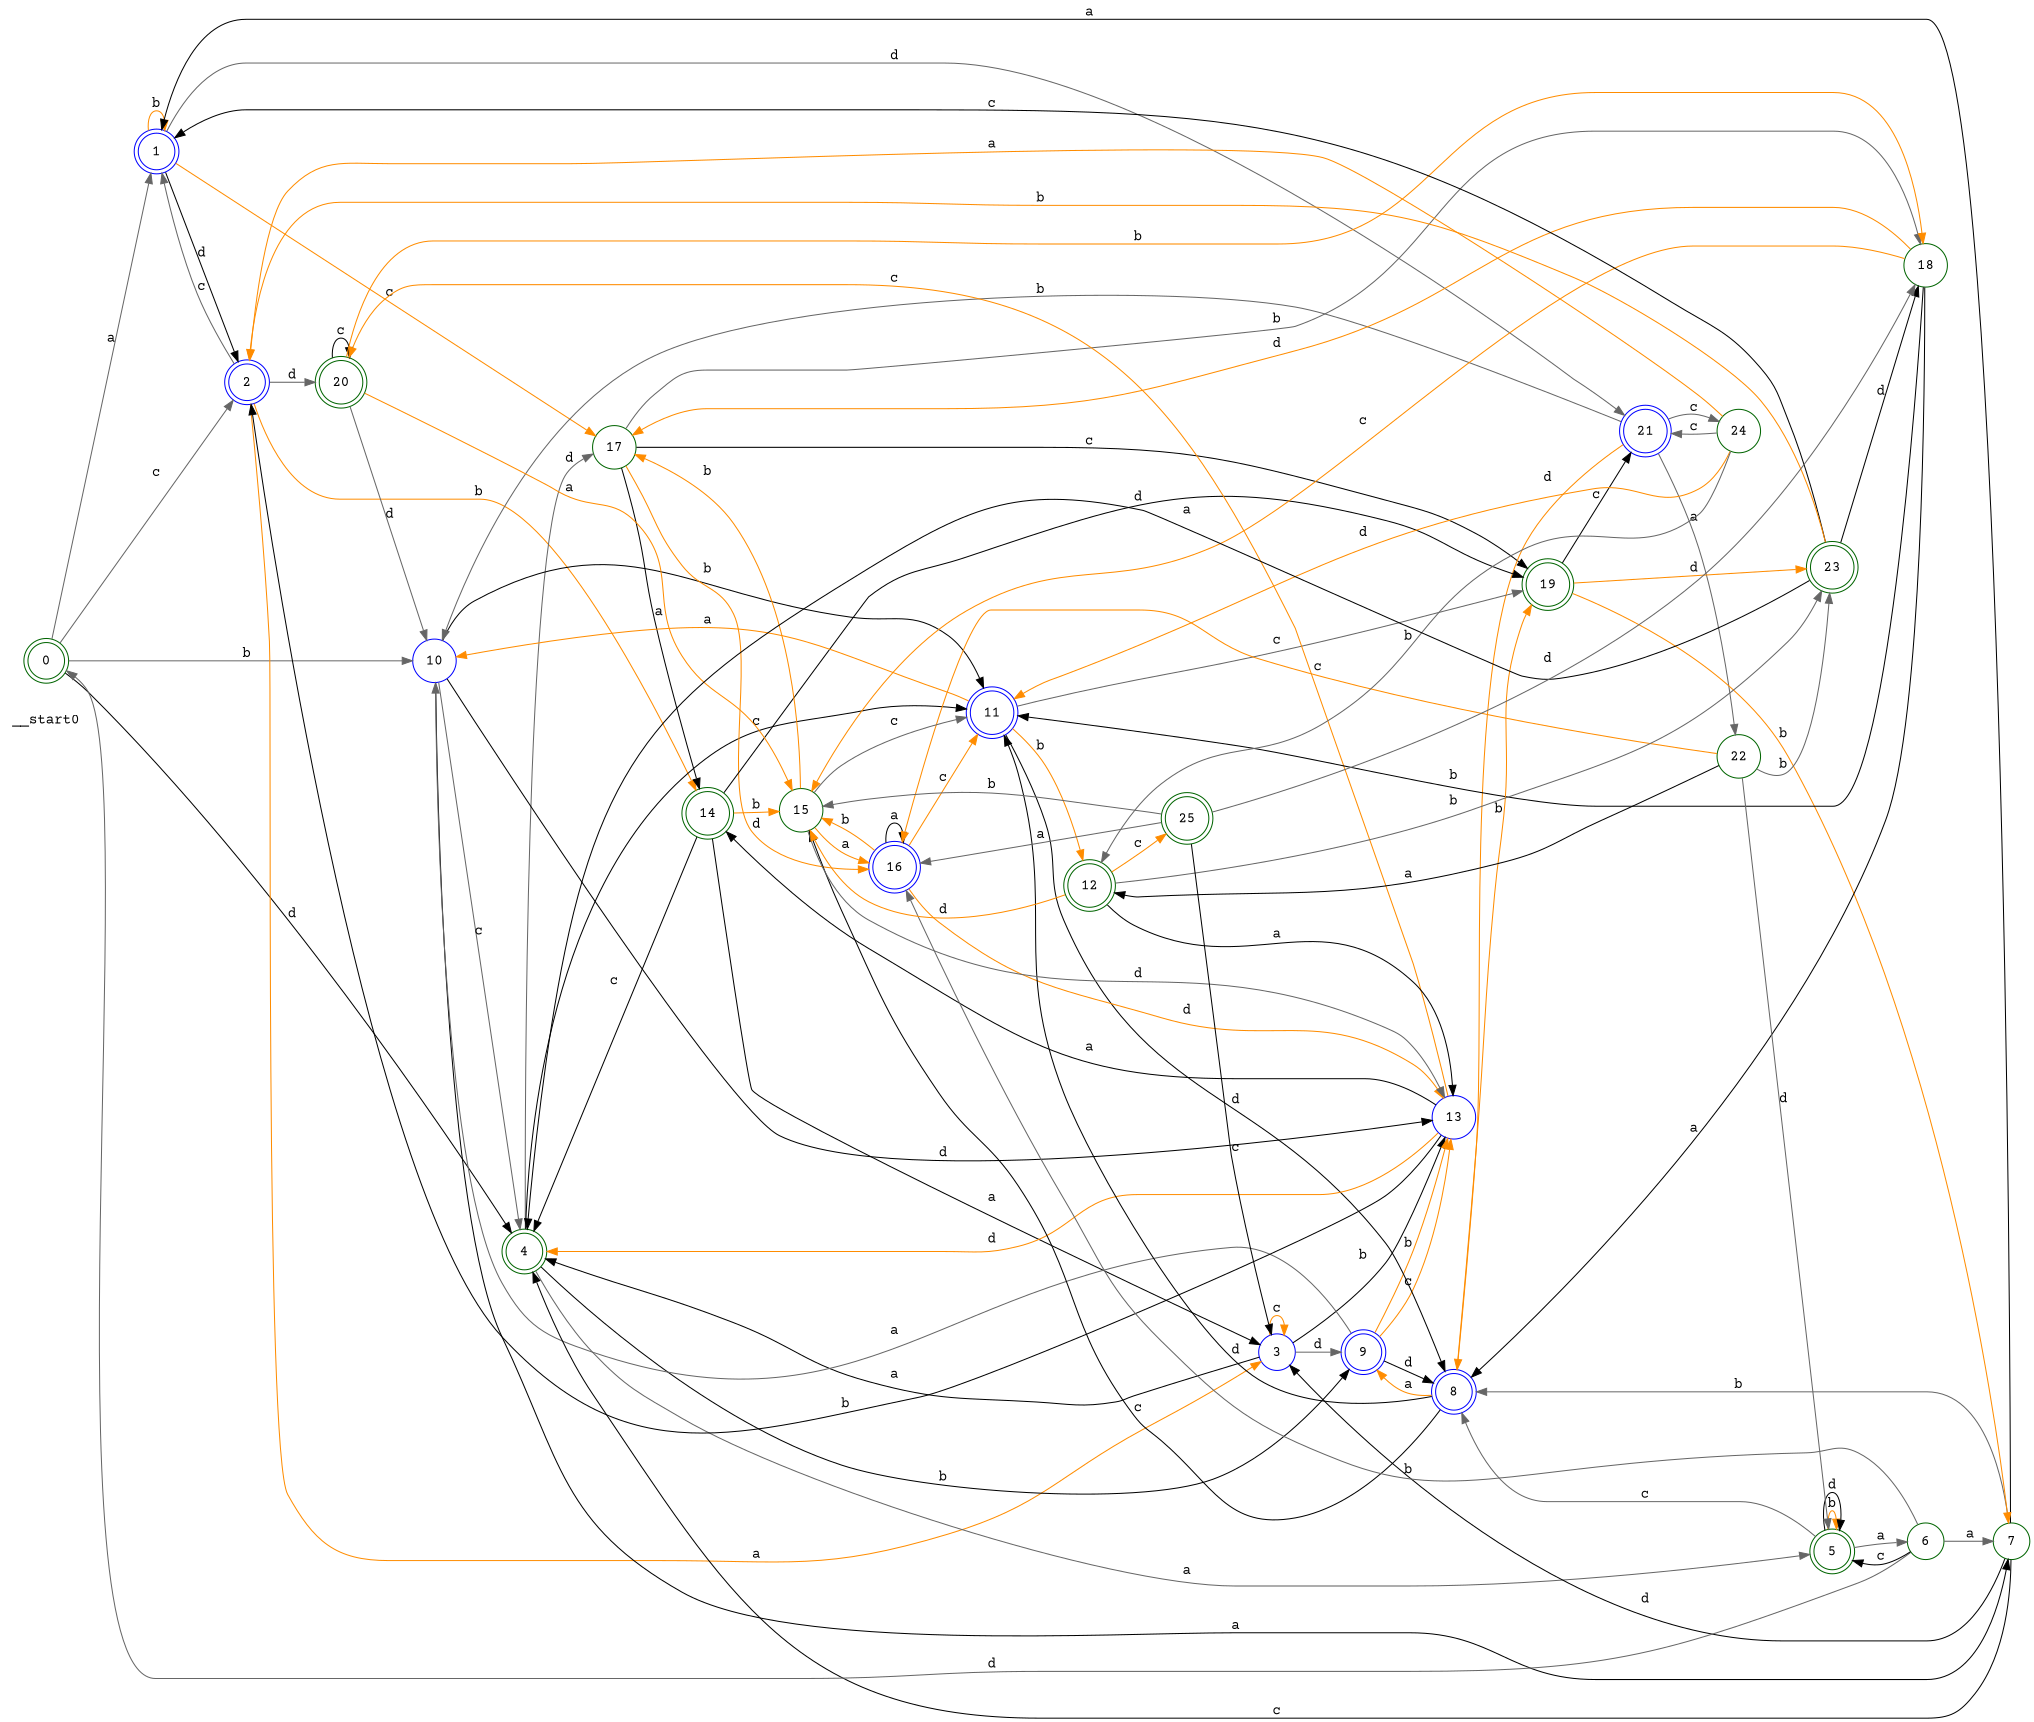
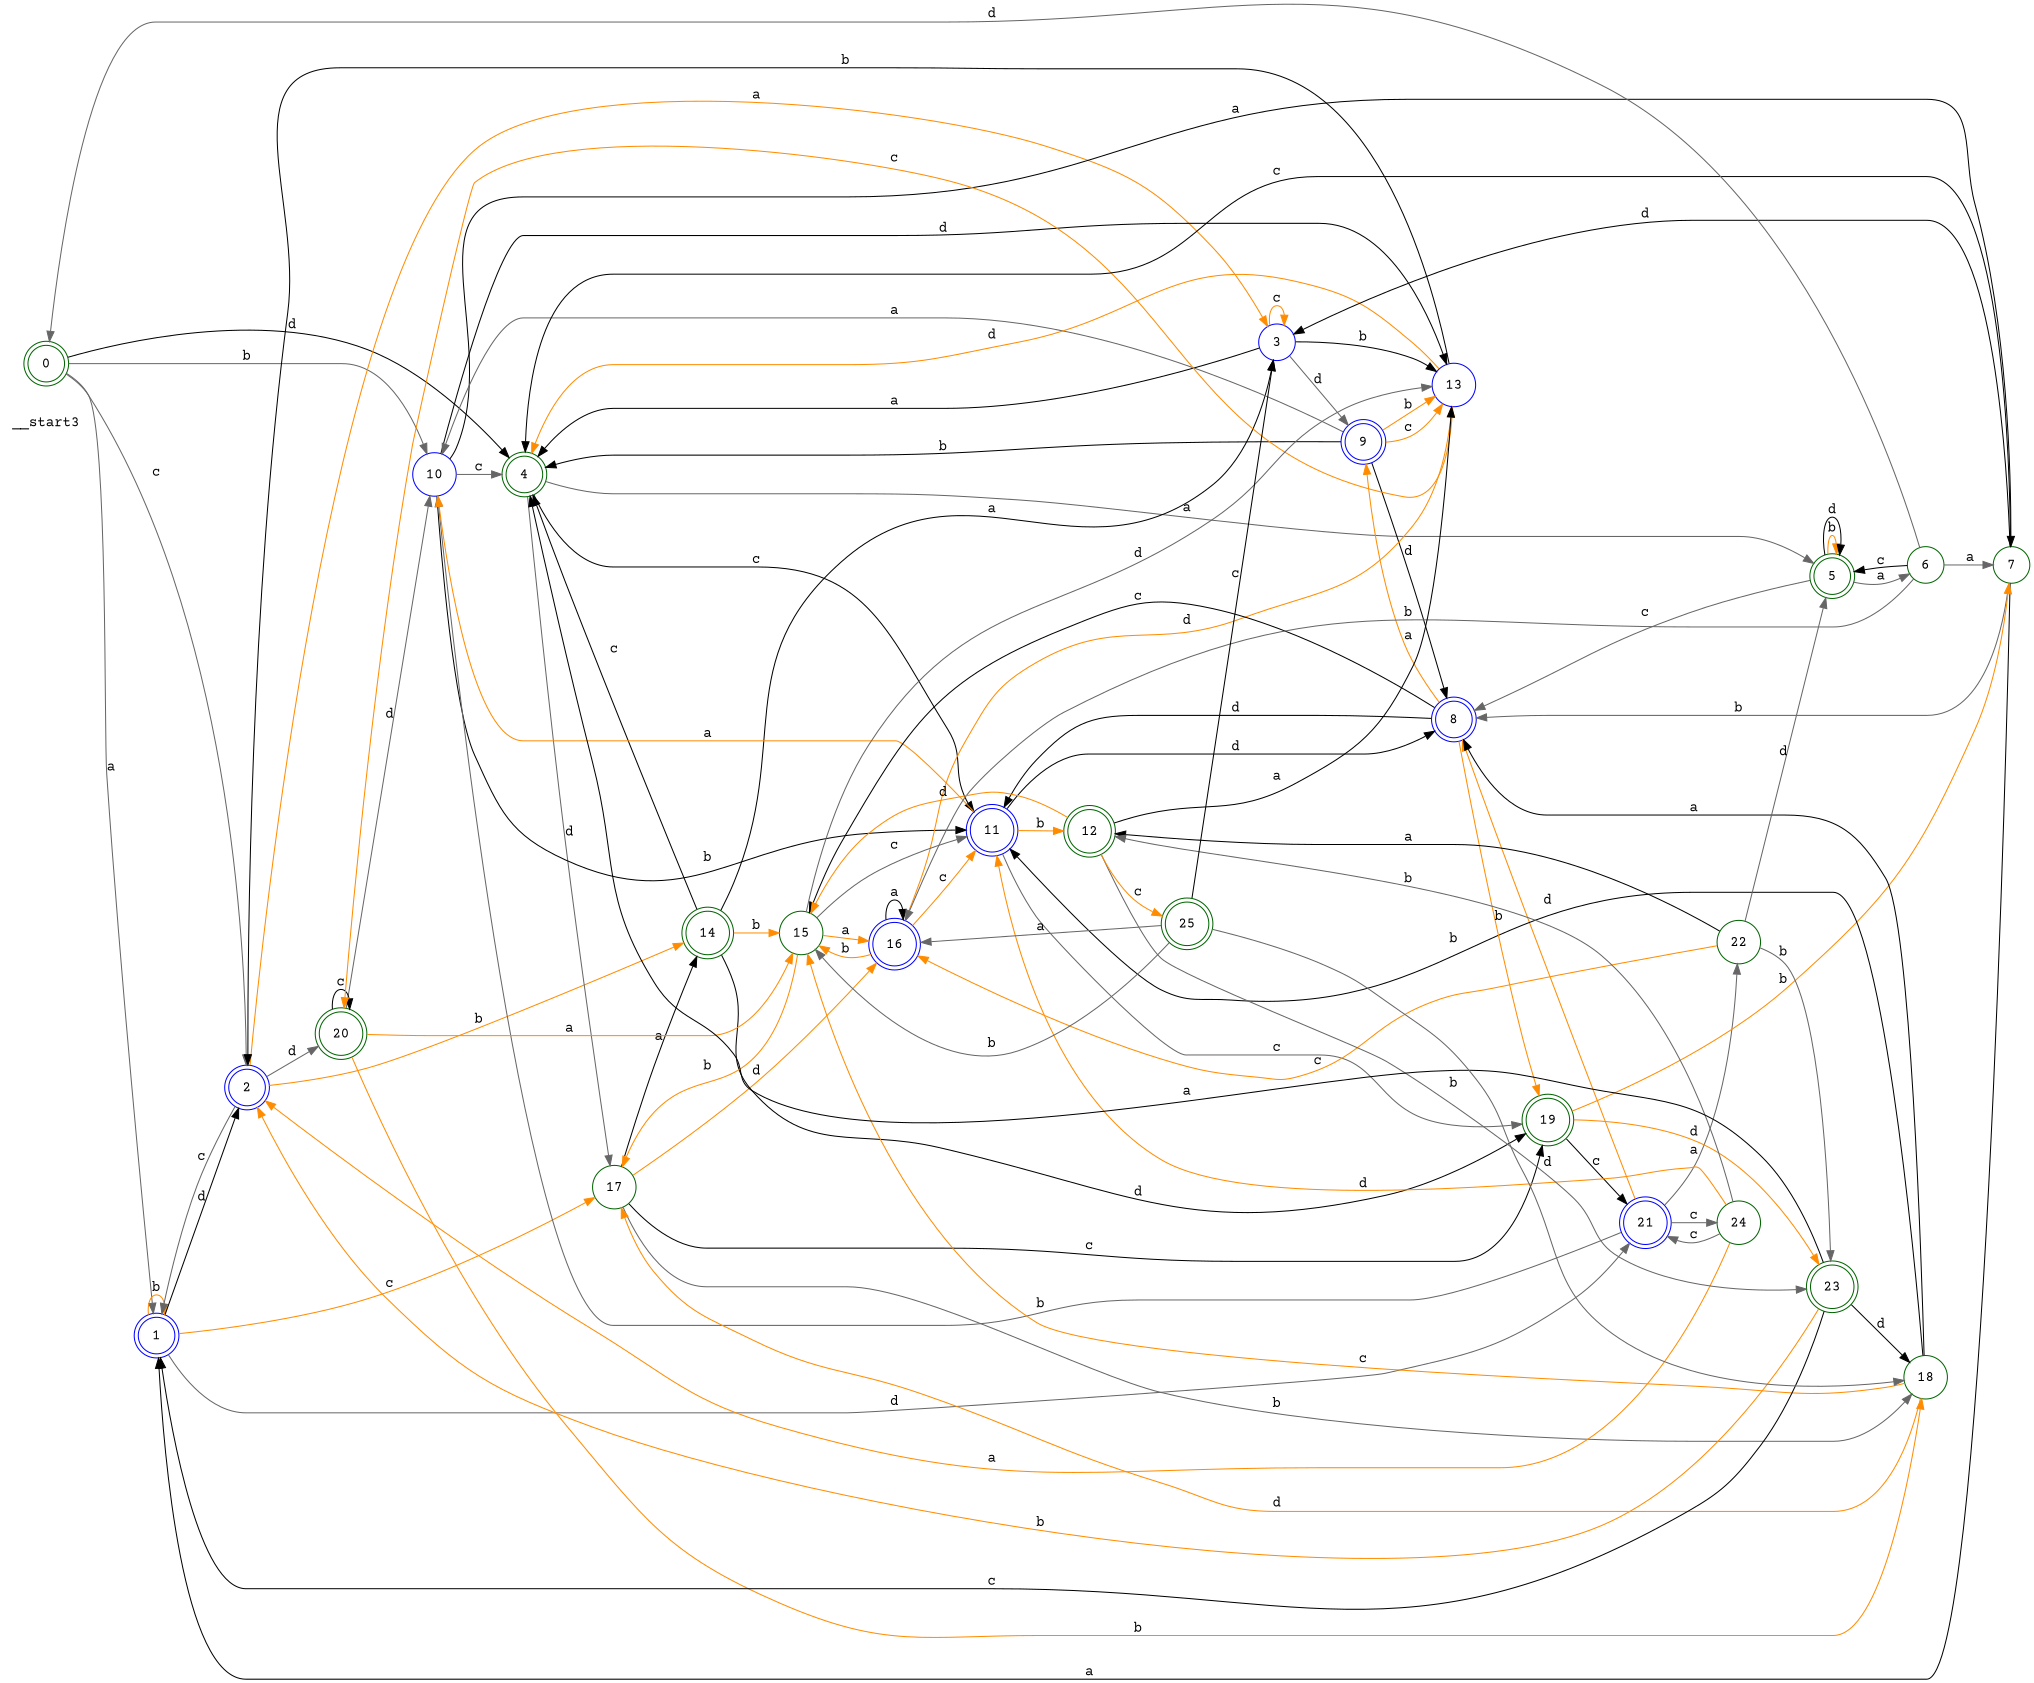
node "__start0": label "__start0" -> "__start3"
edge "13" -> "14": removed, label "a"
edge "4" -> "9": reversed
